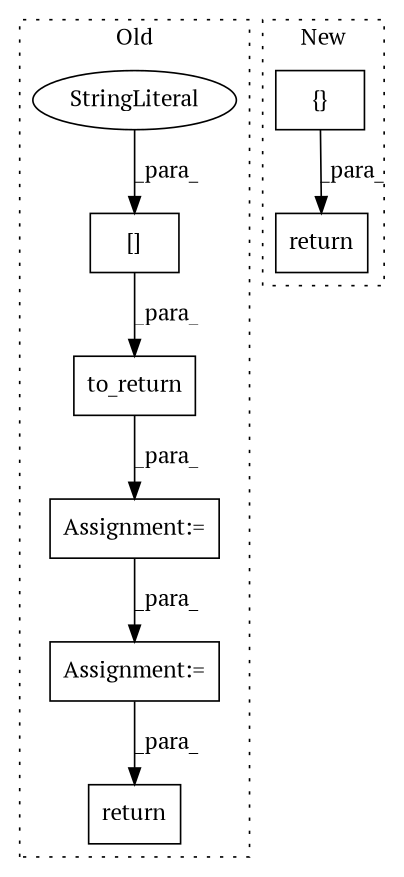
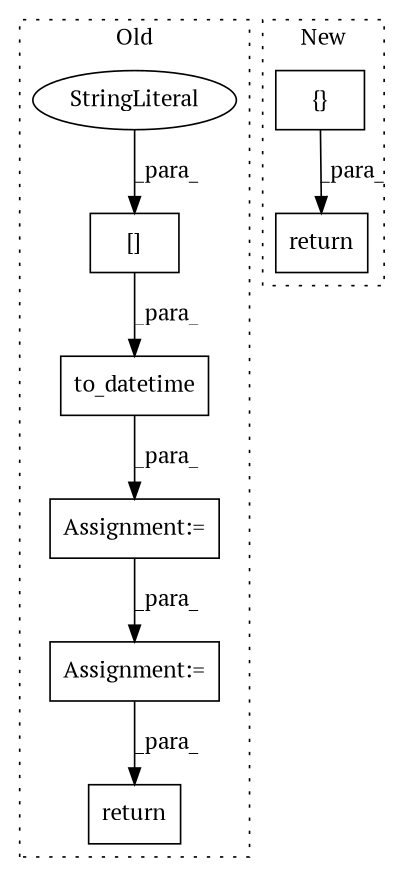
node "to_return": label "to_return" -> "to_datetime"
